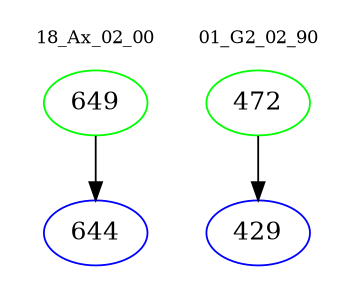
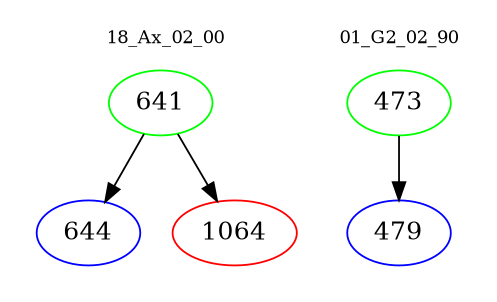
node "649": label "649" -> "641"
node "472": label "472" -> "473"
node "1064": added
node "429": label "429" -> "479"
